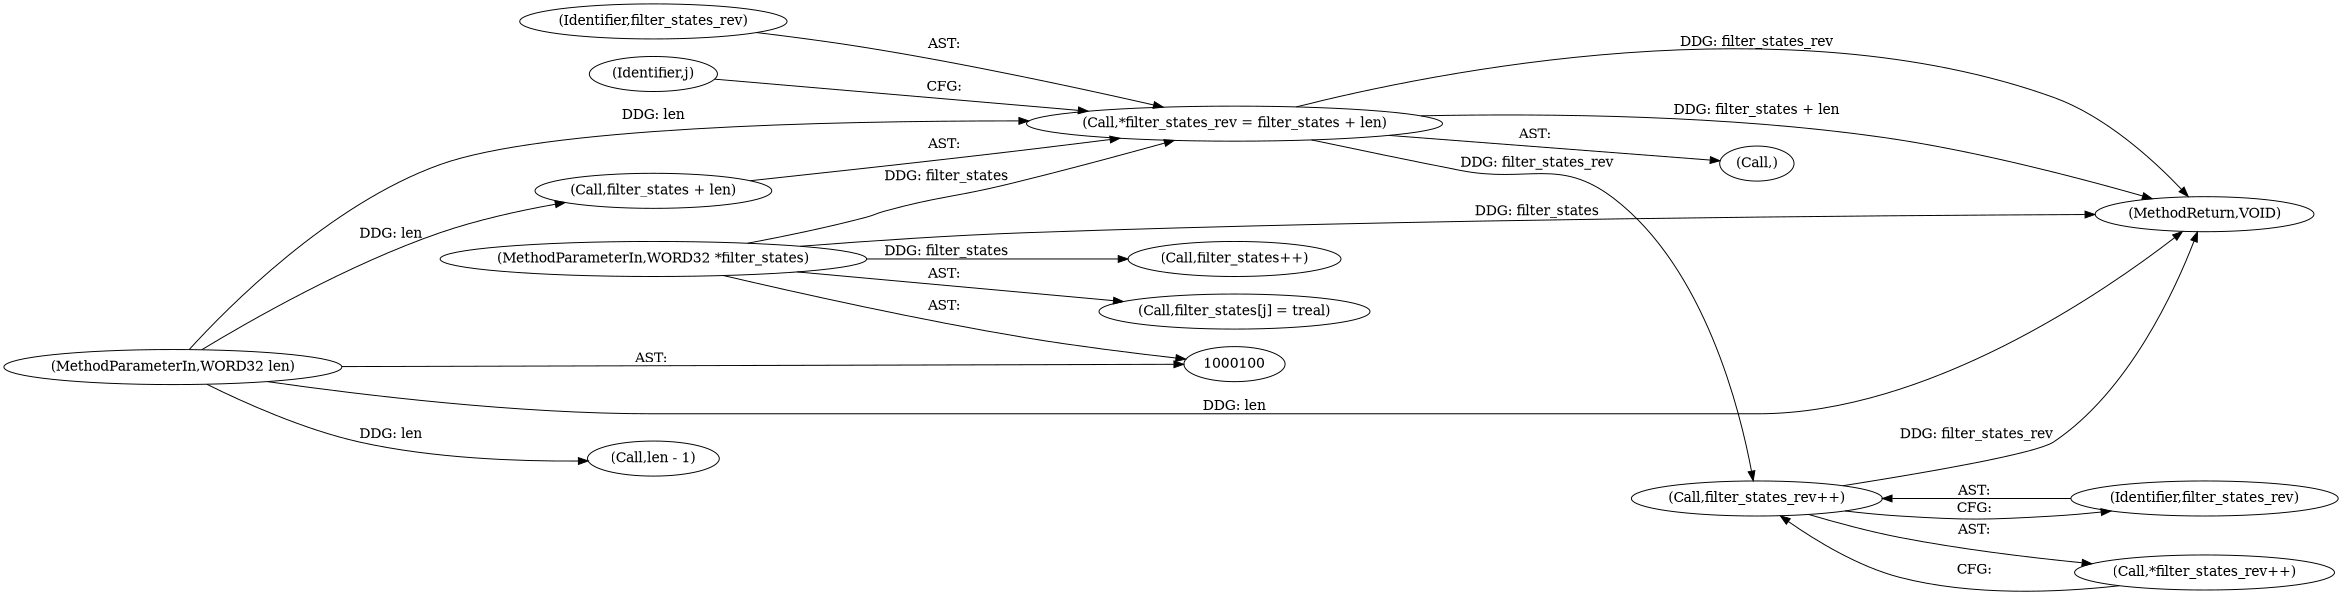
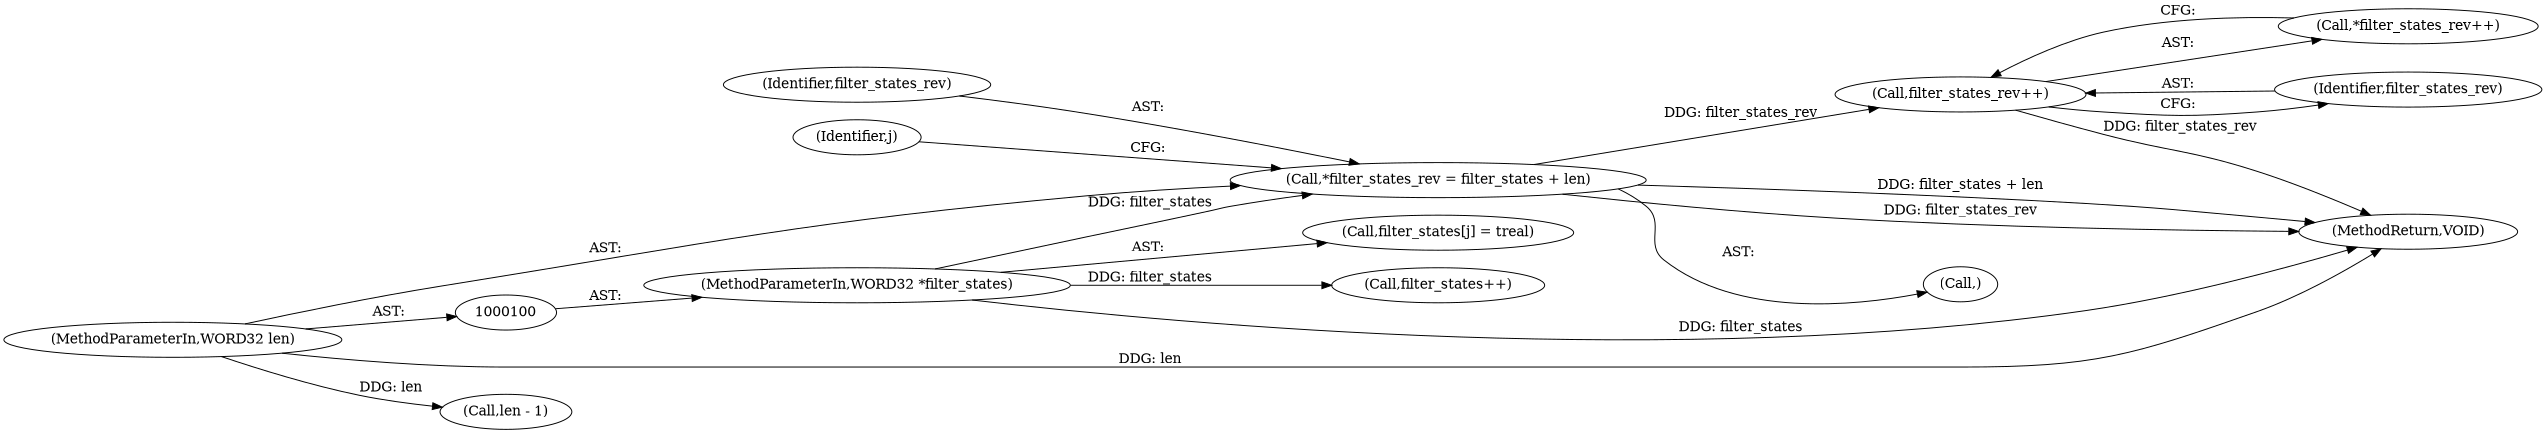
edge "(MethodParameterIn,WORD32 len)" -> "(Call,*filter_states_rev = filter_states + len)": label "DDG: len" -> "AST: "
node "(Call,filter_states + len)": removed
edge "(MethodParameterIn,WORD32 *filter_states)" -> "1000100": reversed
